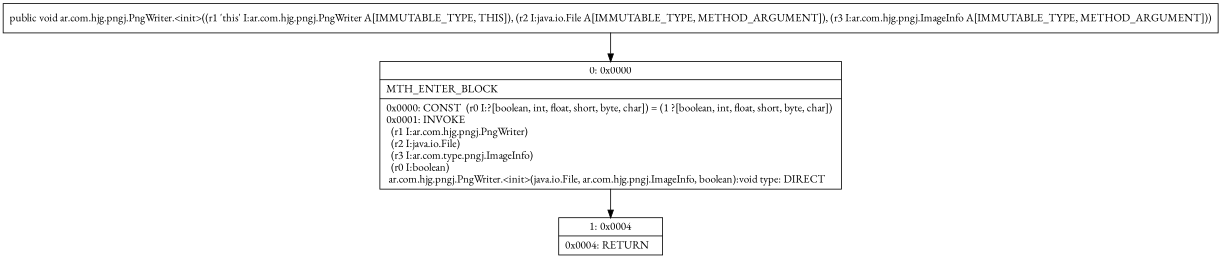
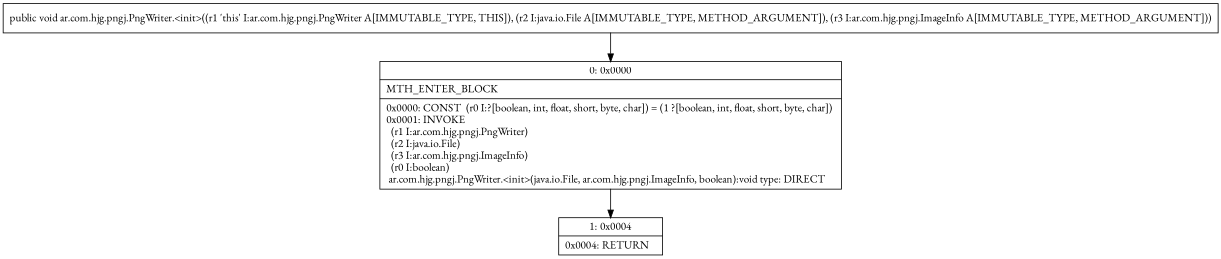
node "0: 0x0000": text "(r3 I:ar.com.type.pngj.ImageInfo)" -> "(r3 I:ar.com.hjg.pngj.ImageInfo)"
